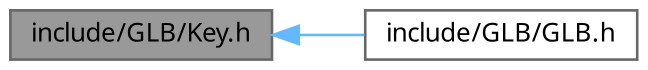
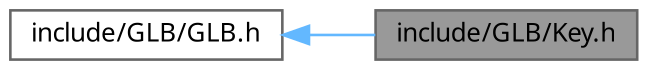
edge "include/GLB/GLB.h" -> "include/GLB/Key.h": reversed
